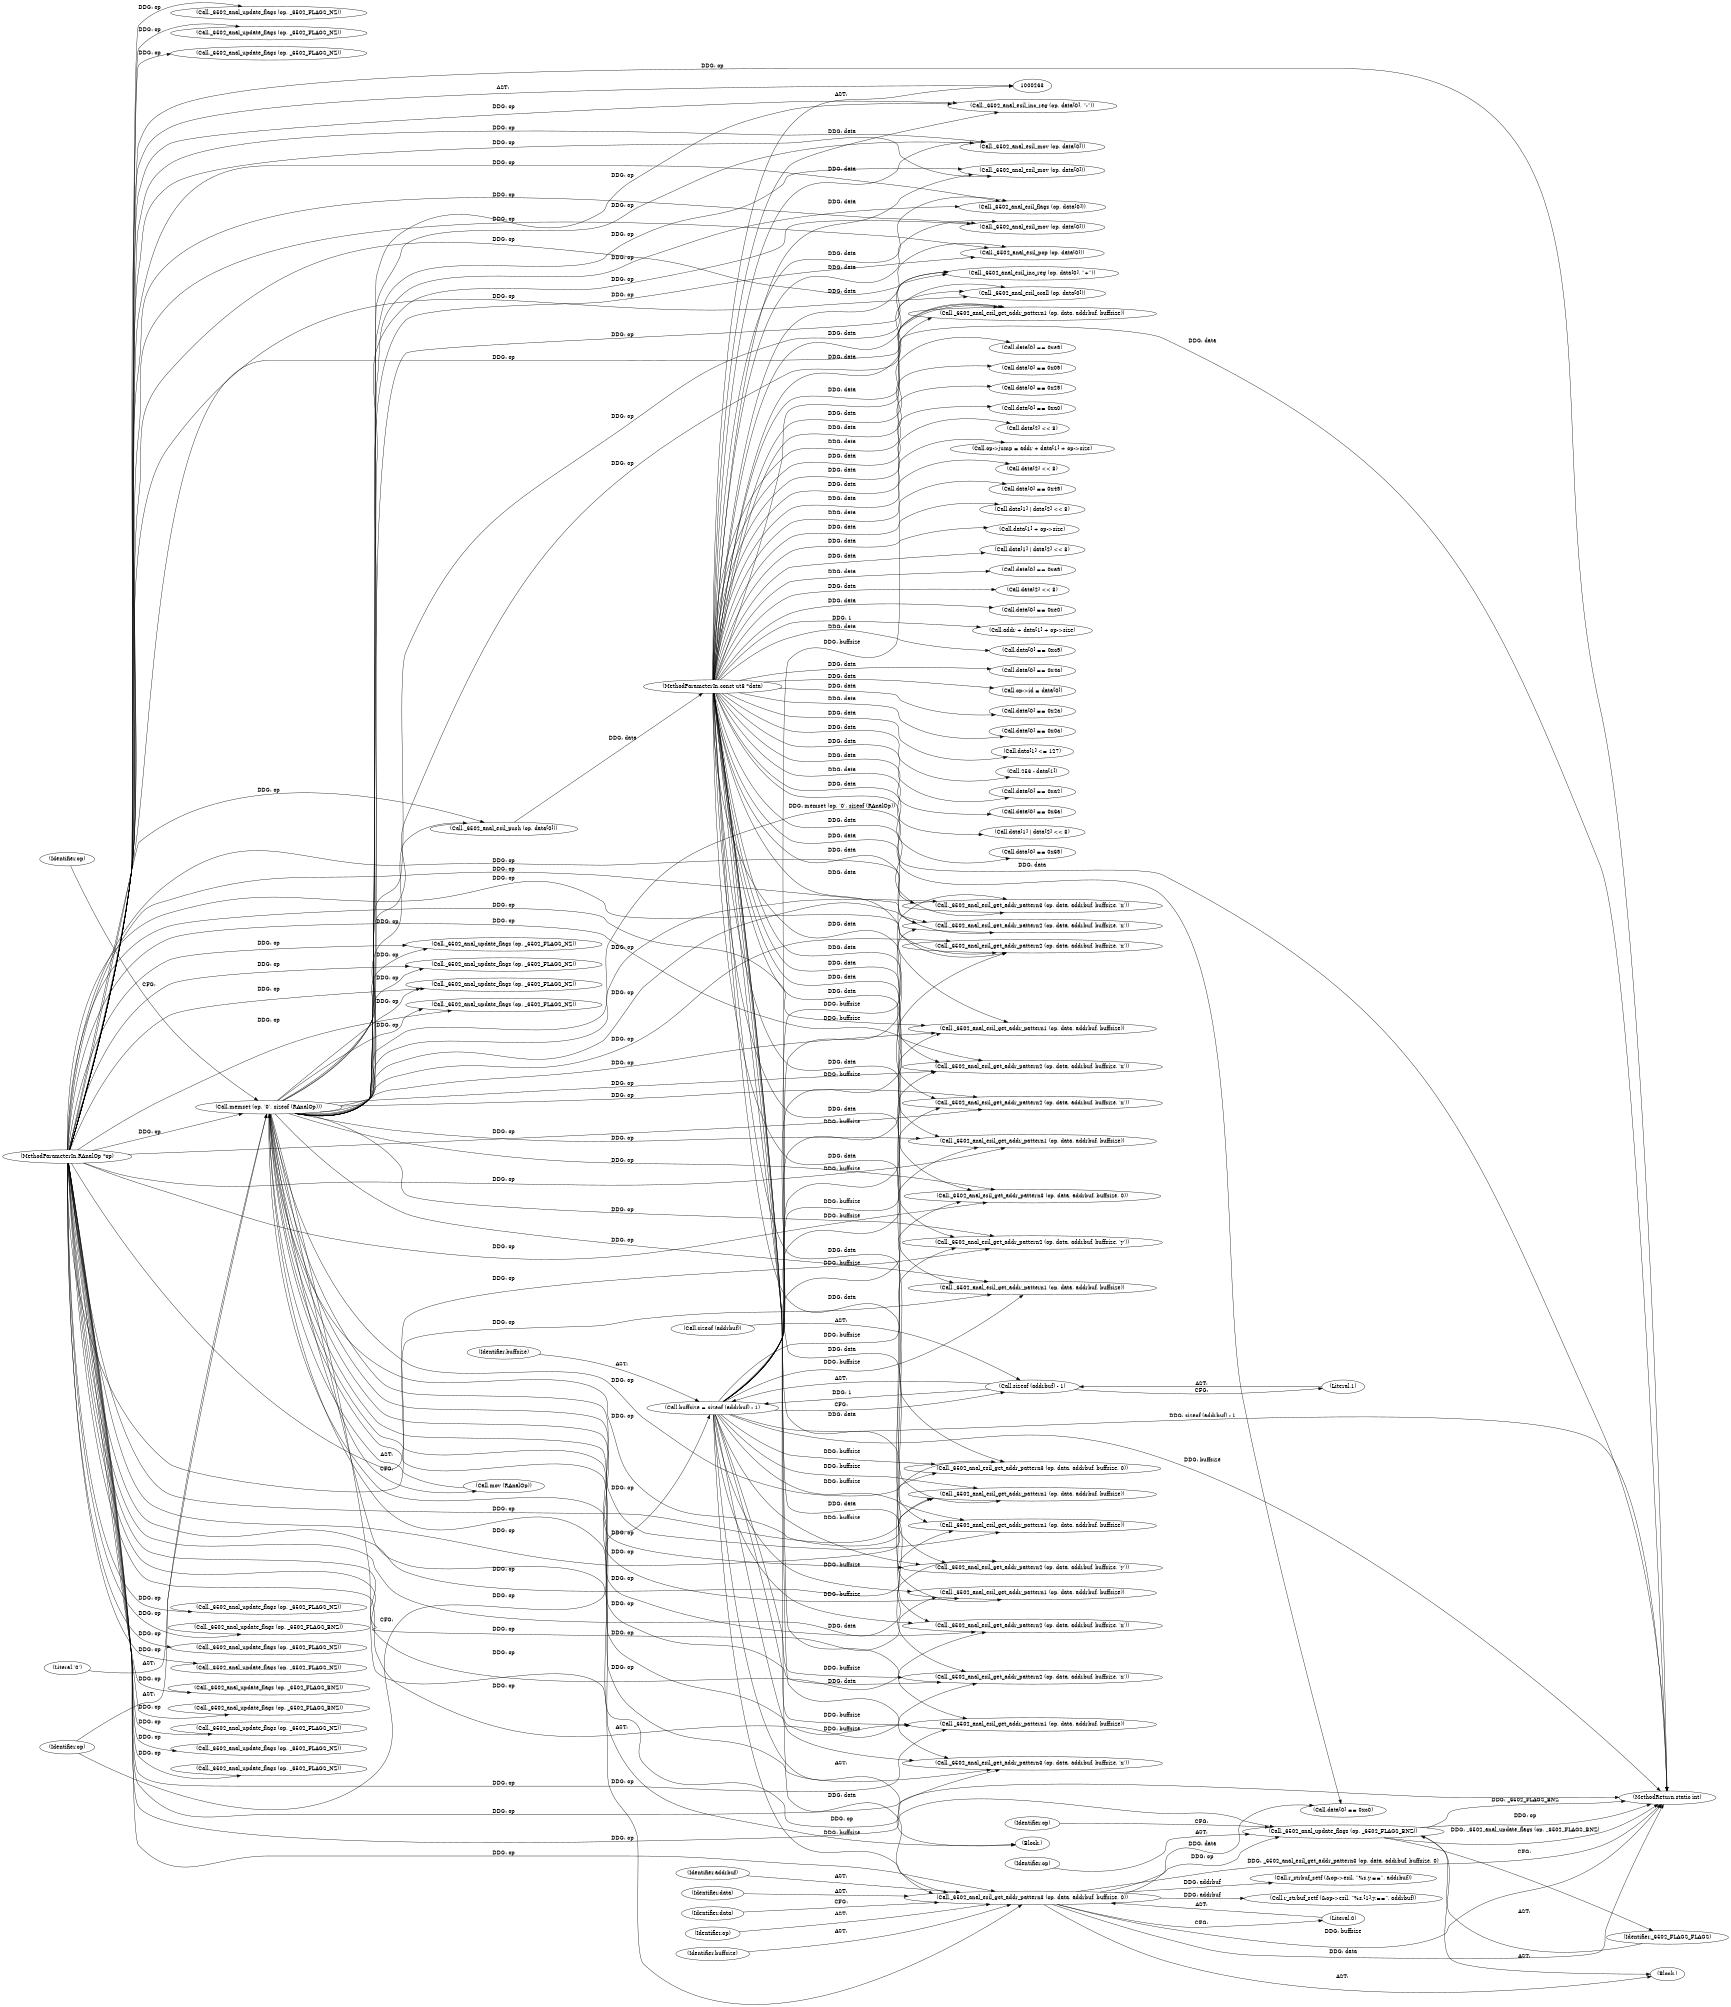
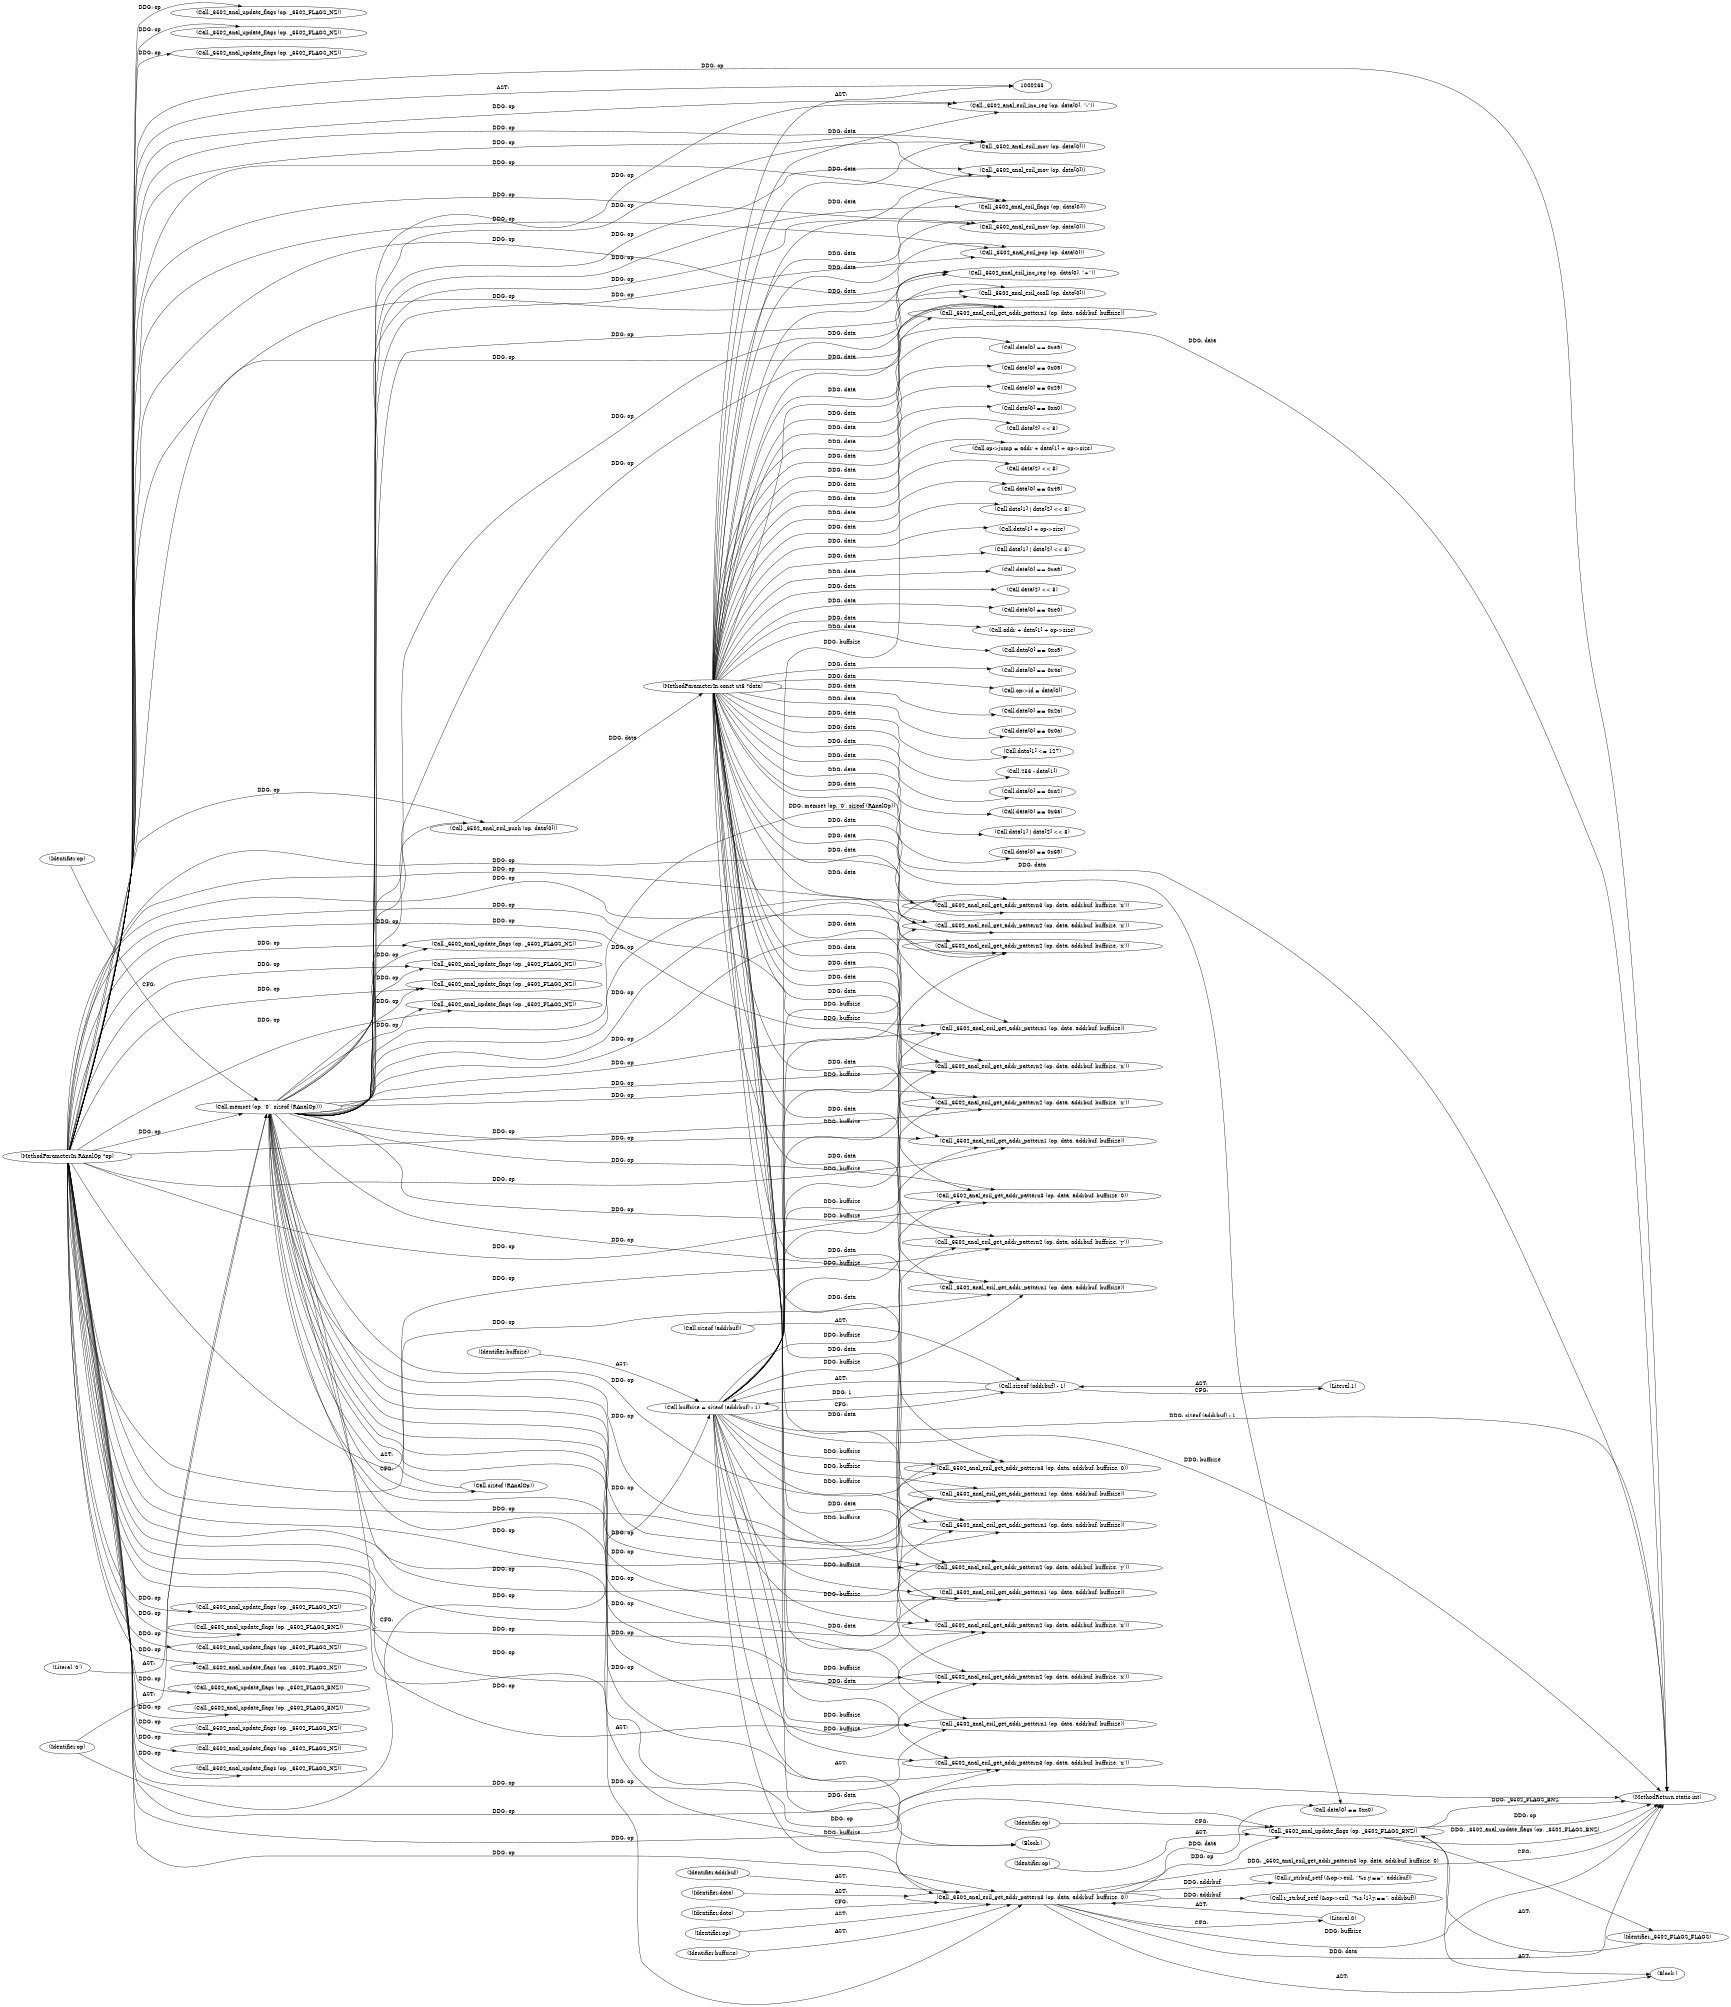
edge "(MethodParameterIn,const ut8 *data)" -> "(Call,addr + data[1] + op->size)": label "DDG: 1" -> "DDG: data"
node "(Call,mov (RAnalOp))": label "(Call,mov (RAnalOp))" -> "(Call,sizeof (RAnalOp))"
